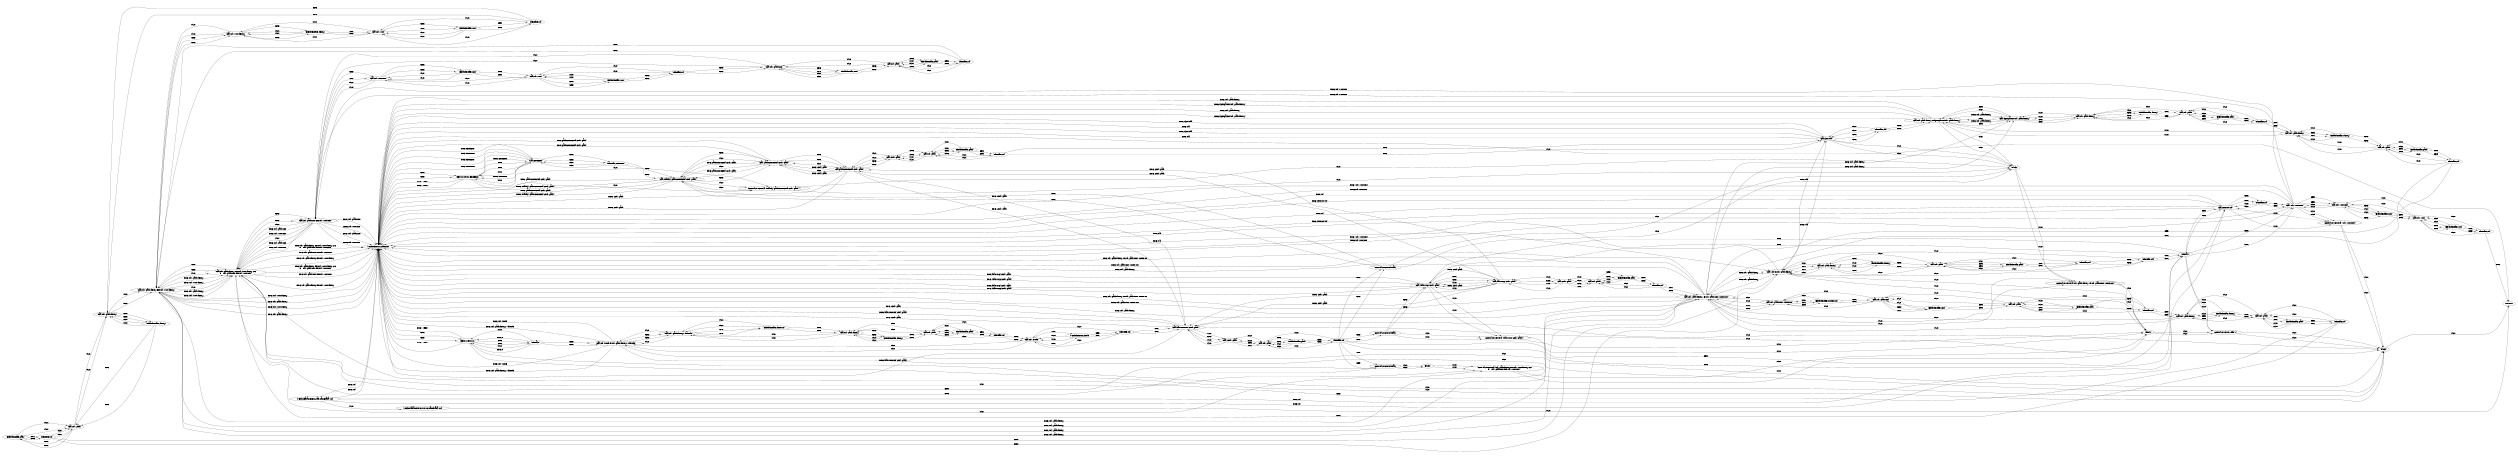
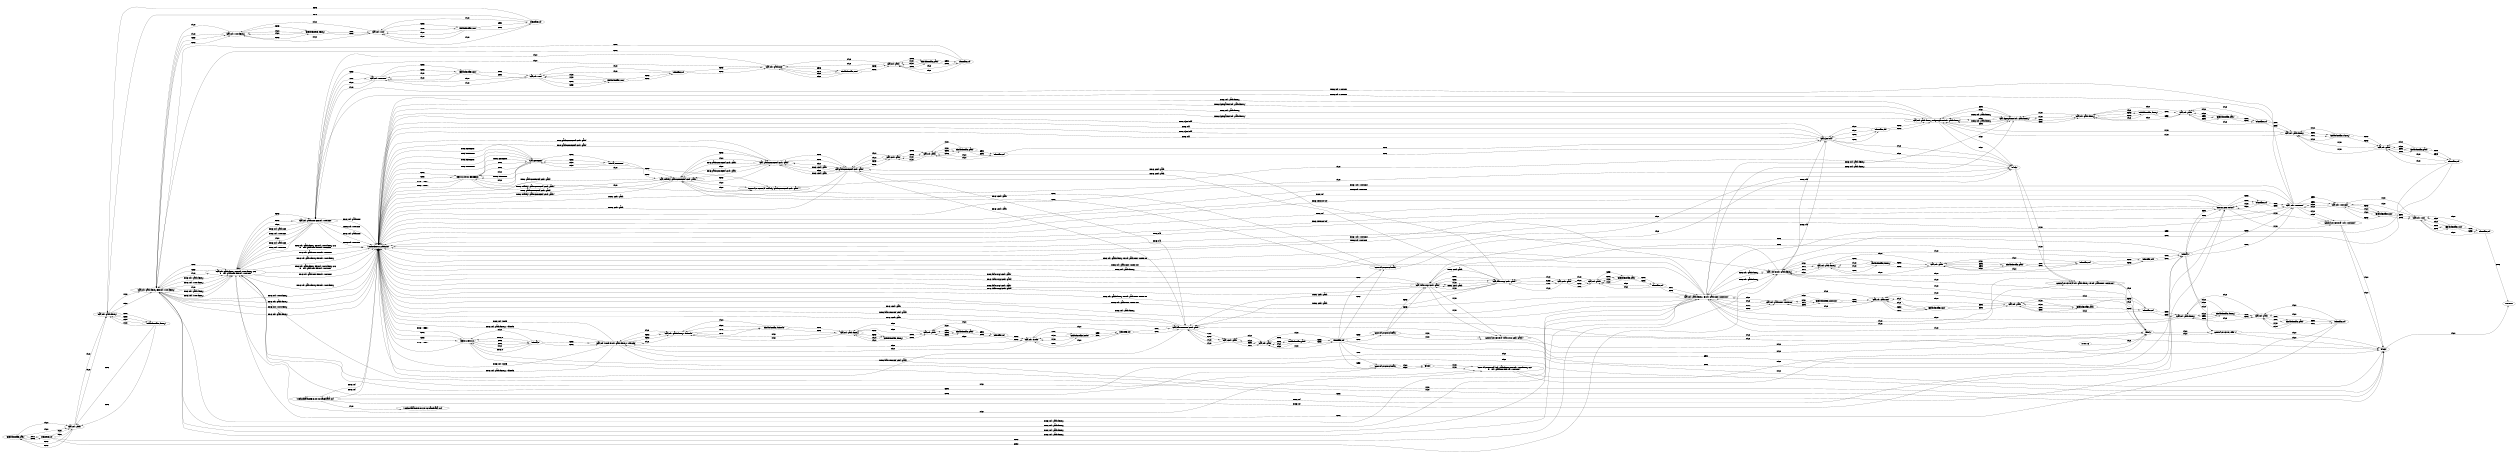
edge "(MethodReturn,static int)" -> "1000101": removed, label "AST:"
node "(Identifier,ENOENT)": label "(Identifier,ENOENT)" -> "(Literal,ENOENT)"
node "(Call,set_root(nd))": label "(Call,set_root(nd))" -> "(Return,set_root(nd))"
node "(FieldIdentifier,inode_root)": label "(FieldIdentifier,inode_root)" -> "(FieldIdentifier,mnt_root)"
node "(FieldIdentifier,d_return)": label "(FieldIdentifier,d_return)" -> "(FieldIdentifier,d_inode)"
node "(MethodReturn,inode)": label "(MethodReturn,inode)" -> "(FieldIdentifier,inode)"
node "1000116": added
node "(MethodParameterIn,path nameidata *nd)": label "(MethodParameterIn,path nameidata *nd)" -> "(MethodParameterIn,struct nameidata *nd)"
edge "(MethodParameterOut,struct nameidata *nd)" -> "1000101": removed, label "AST:"
